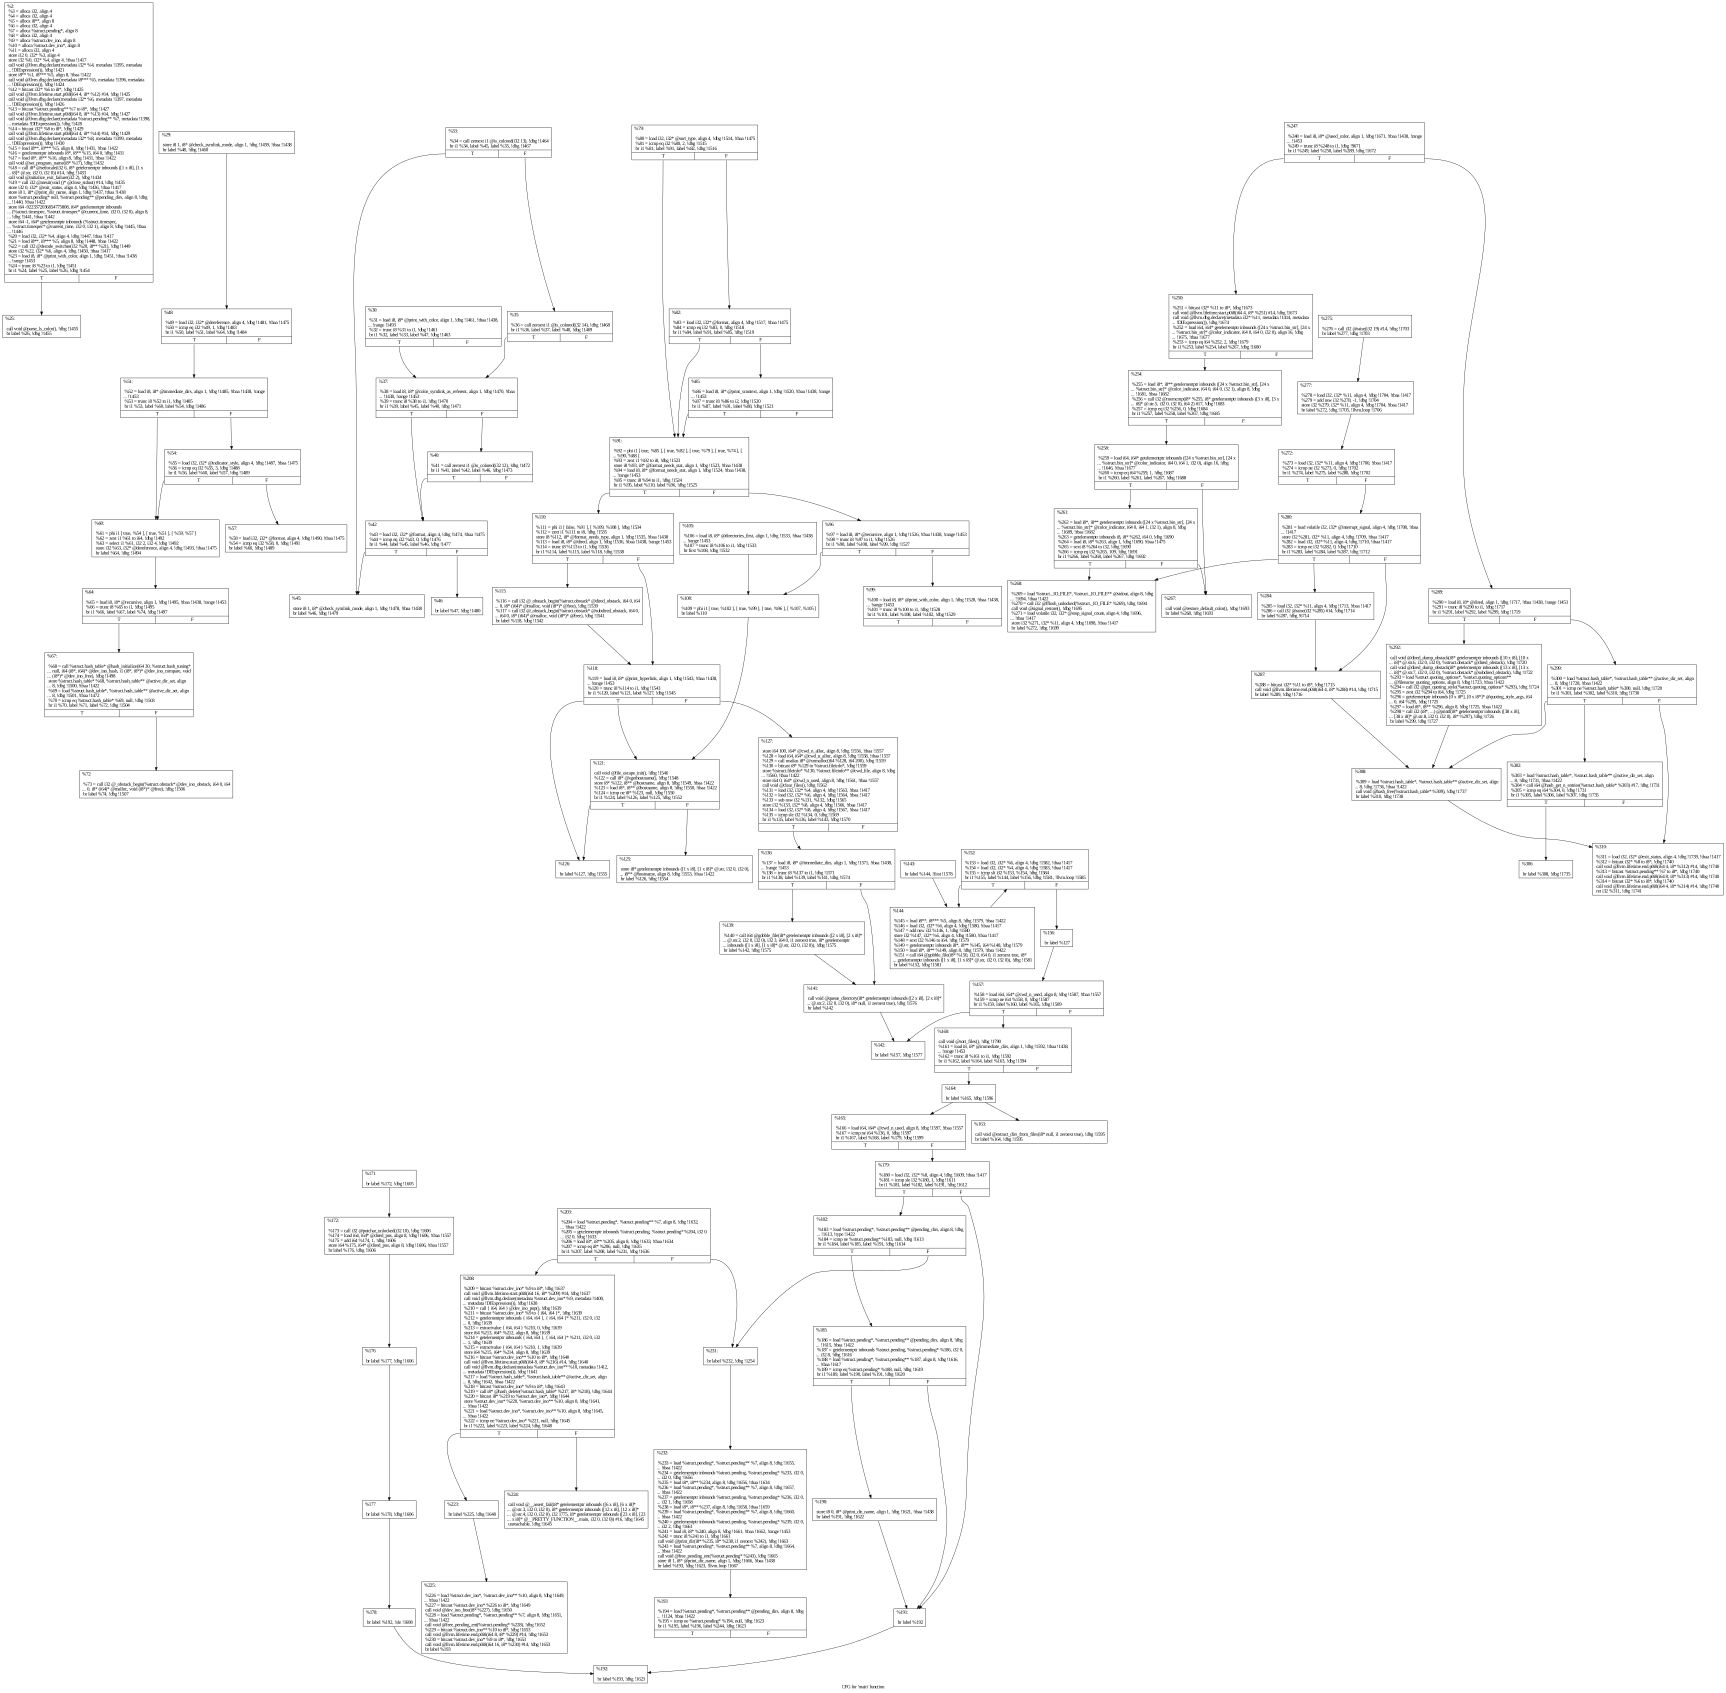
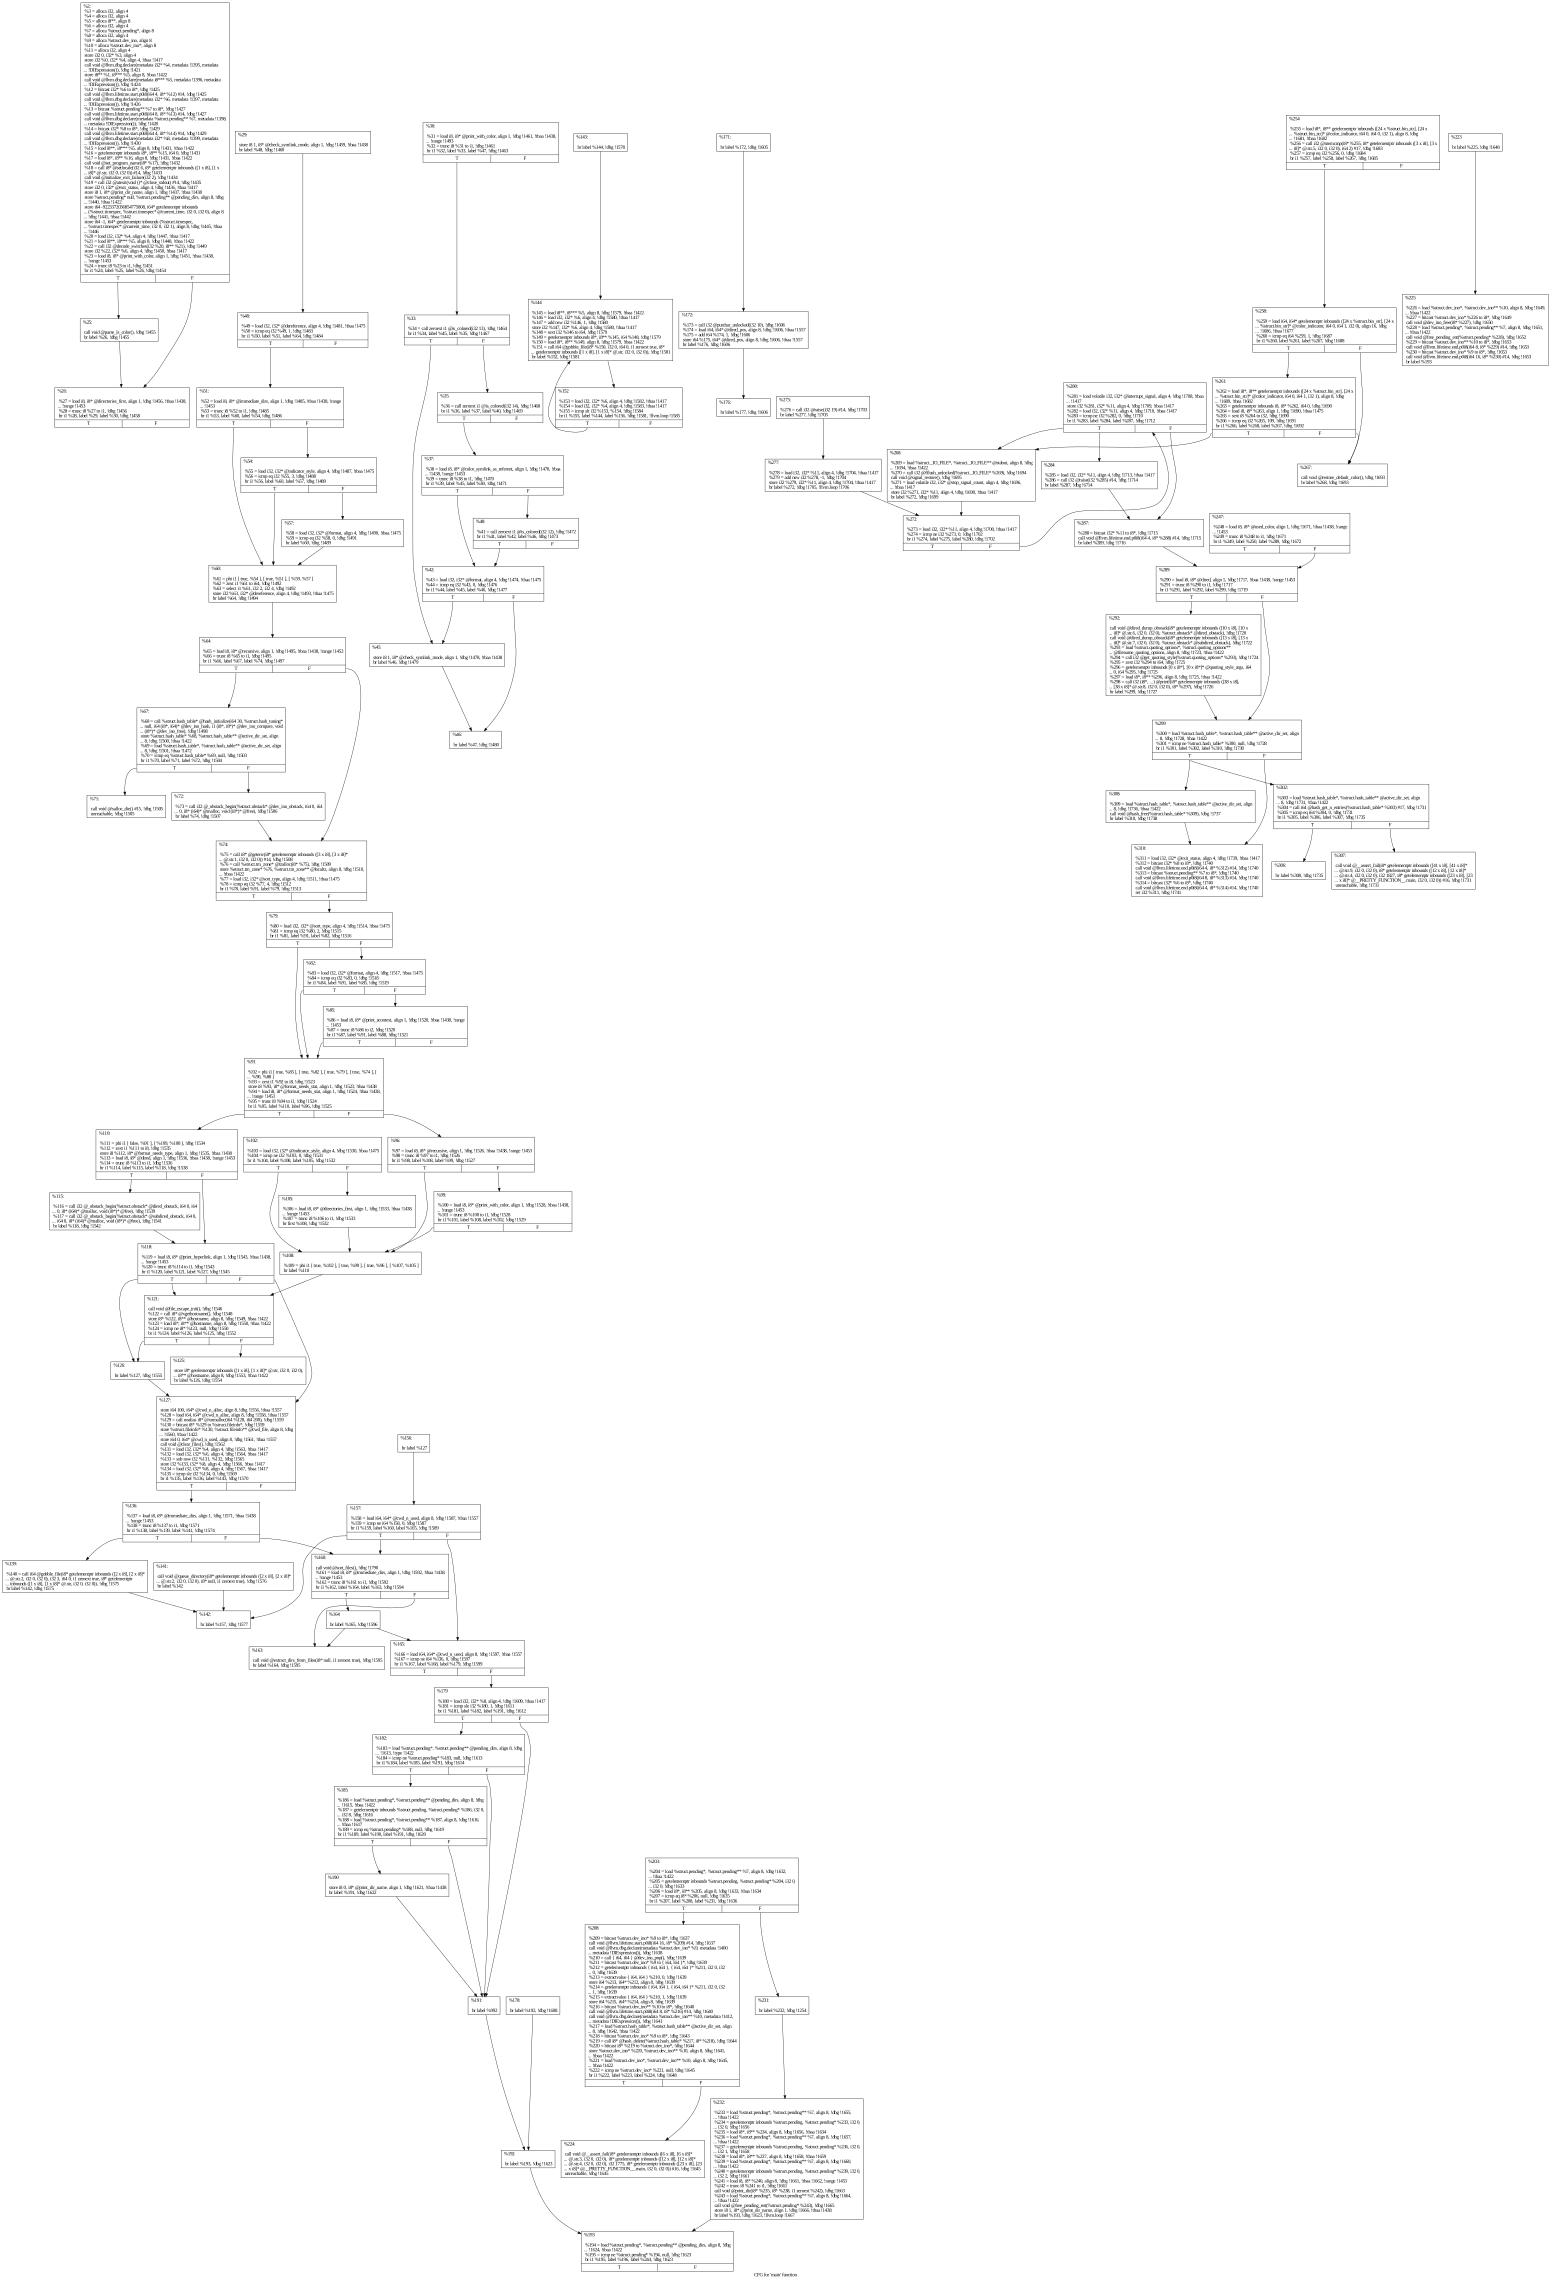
node "%2:": text "store i12 0, i32* %3, align 4" -> "store i32 0, i32* %3, align 4"
node "%247:": text "%249 = trunc i8 %248 to i1, !dbg !9671" -> "%249 = trunc i8 %248 to i1, !dbg !1671"
node "%250:": removed
edge "%30:" -> "%37:": now "%30:" -> "%33:"
node "%26:": added
node "%258:": text "... !1646, !tbaa !1677" -> "... !1686, !tbaa !1677"
edge "%268:" -> "%272:": added
node "%57:": text "%54 = icmp eq i32 %58, 0, !dbg !1491" -> "%59 = icmp eq i32 %58, 0, !dbg !1491"
edge "%57:" -> "%60:": added
edge "%45:" -> "%46:": added
edge "%287:" -> "%308:": now "%287:" -> "%289:"
edge "%292:" -> "%308:": now "%292:" -> "%299:"
node "%71:": added
node "%74:": added
node "%307:": added
node "%143:": text "br label %144, !first !1578" -> "br label %144, !dbg !1578"
edge "%152:" -> "%156:": removed
edge "%136:" -> "%141:": now "%136:" -> "%160:"
edge "%139:" -> "%141:": now "%139:" -> "%142:"
node "%102:": added
edge "%99:" -> "%108:": added
edge "%182:" -> "%231:": now "%182:" -> "%191:"
edge "%126:" -> "%127:": added
edge "%208:" -> "%223:": removed
node "%177:": removed
edge "%157:" -> "%165:": added
edge "%160:" -> "%163:": added
node "%193:": text "... !1124, !tbaa !1422" -> "... !1624, !tbaa !1422"
node "%178:": text "br label %192, !sle !1608" -> "br label %192, !dbg !1608"
node "%191:": text "br label %192" -> "br label %992"
edge "%192:" -> "%193:": added
